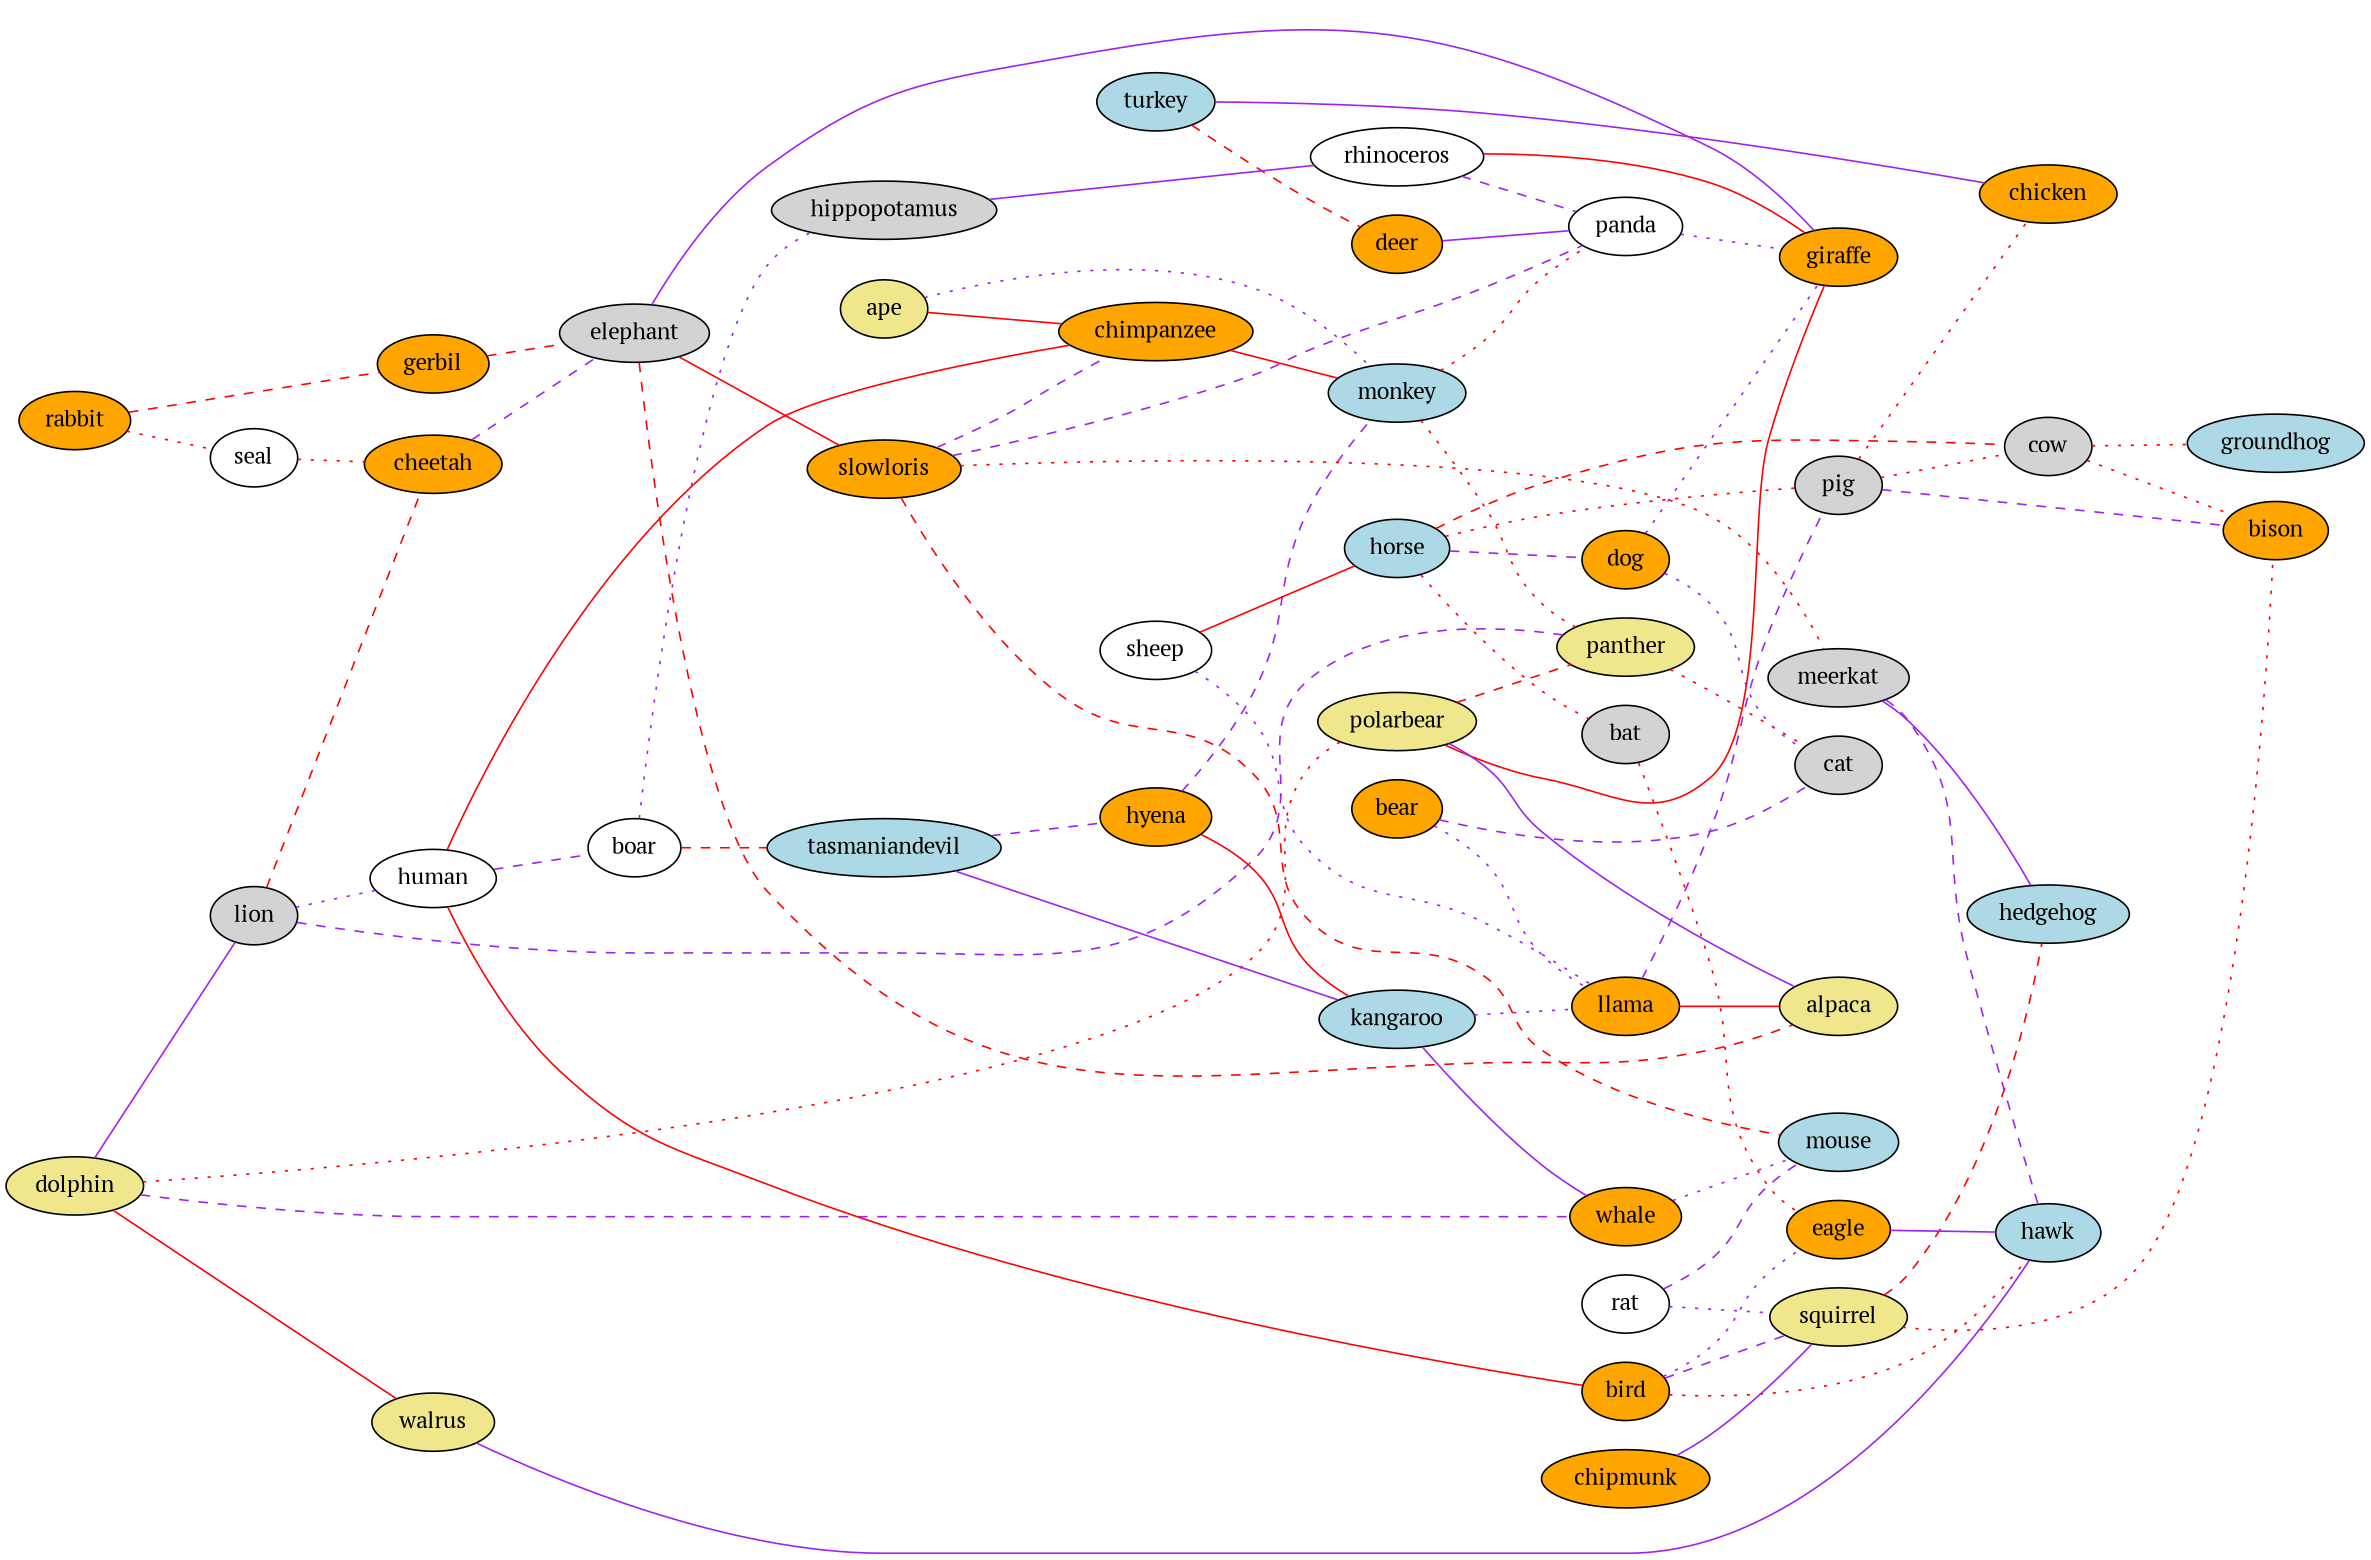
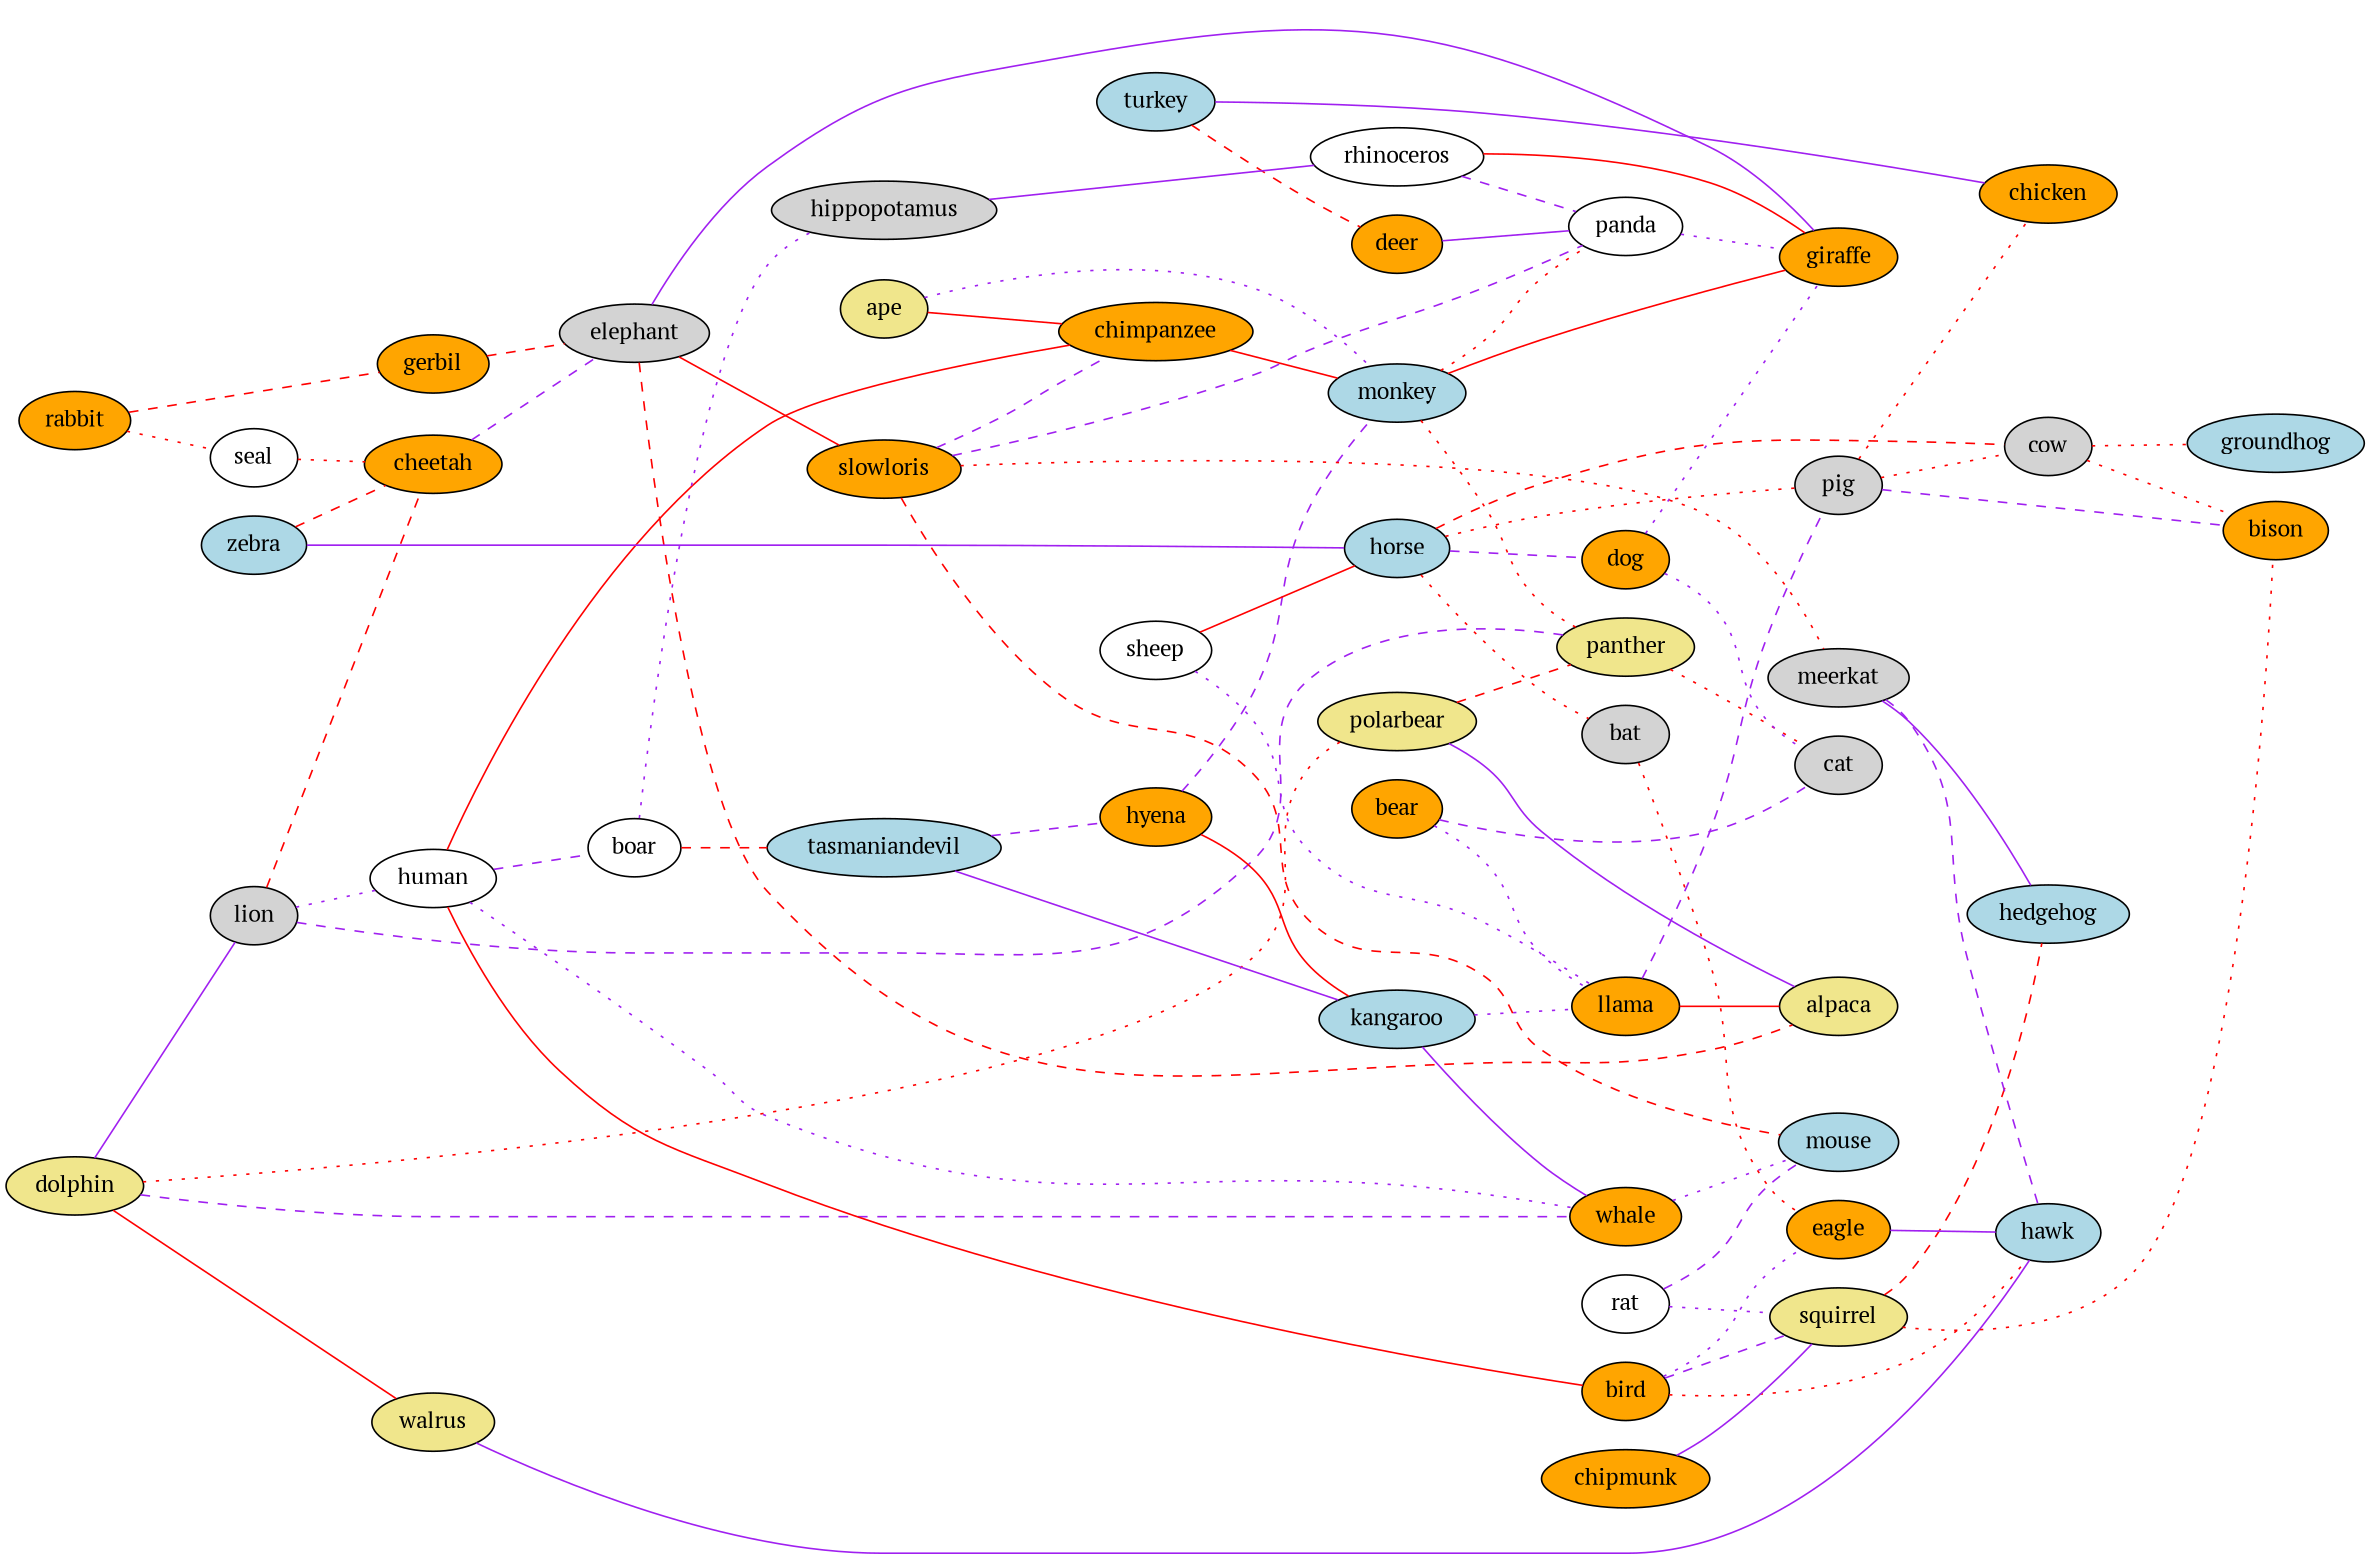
node "zebra": added
edge "giraffe" -- "polarbear": now "giraffe" -- "monkey"
edge "human" -- "whale": added
